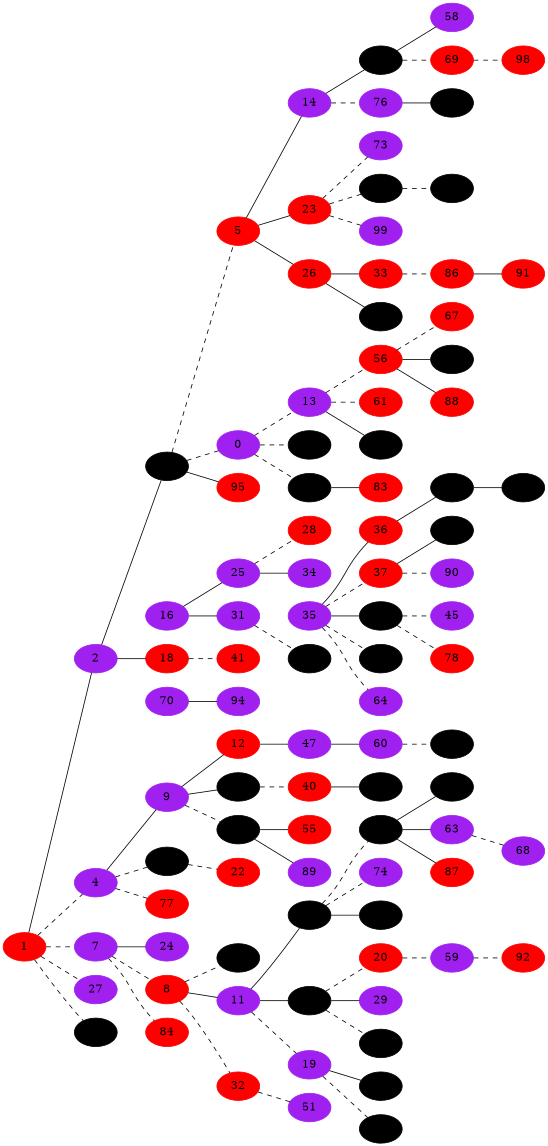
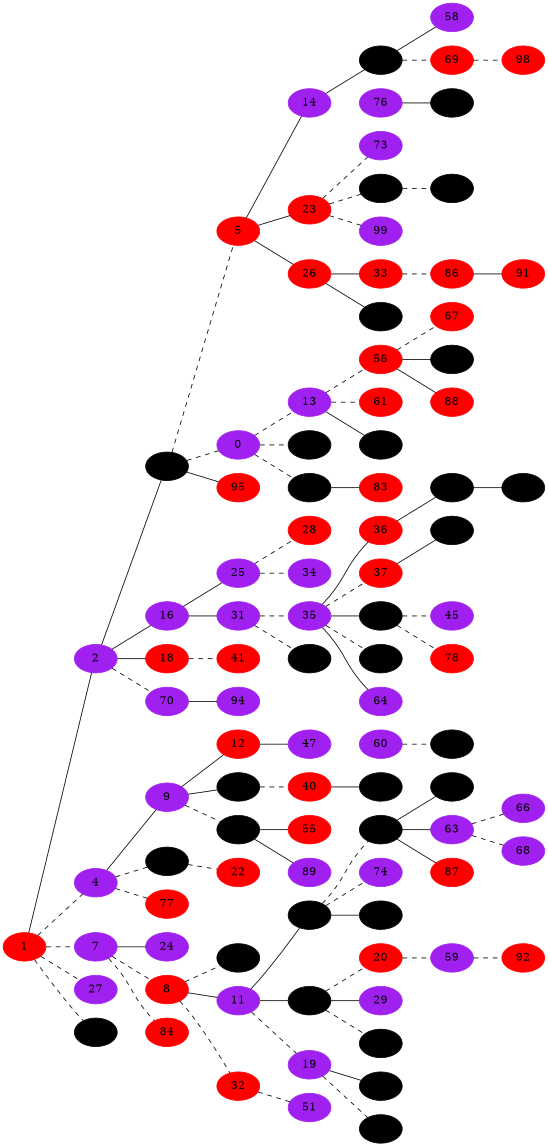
edge "14" -- "76": removed
edge "25" -- "34": style solid -> dashed
node "90": removed
edge "31" -- "35": added
edge "16" -- "2": added
edge "35" -- "64": style dashed -> solid
edge "2" -- "70": added
edge "47" -- "60": removed
node "66": added
